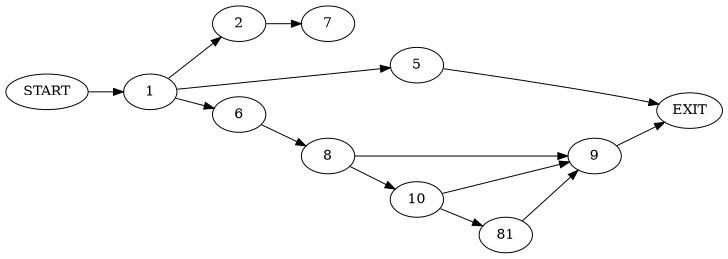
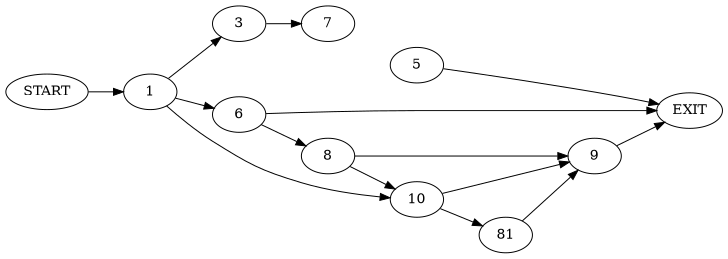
node "2": label "2" -> "3"
edge "1" -> "5": now "1" -> "10"
edge "6" -> "EXIT": added
